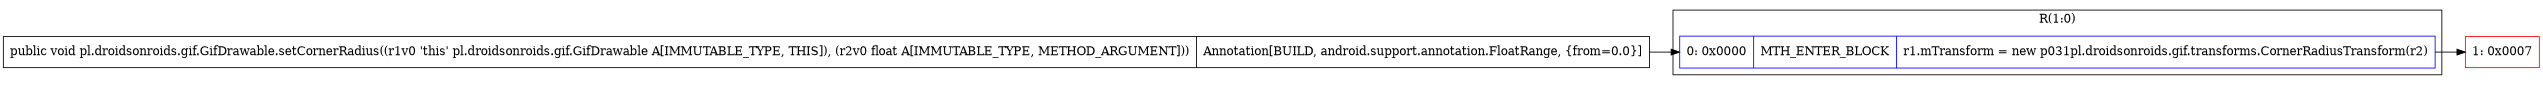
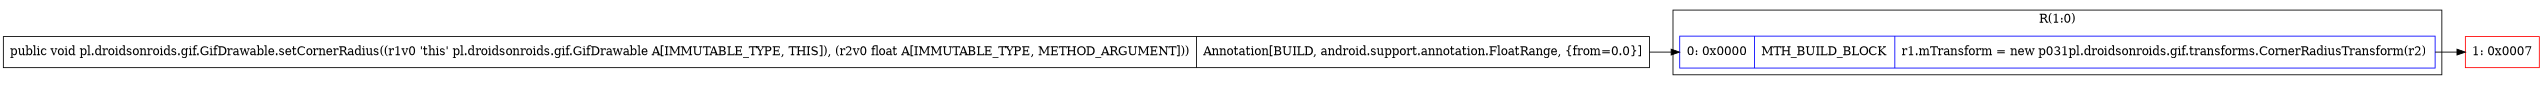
node "0: 0x0000": text "MTH_ENTER_BLOCK" -> "MTH_BUILD_BLOCK"
